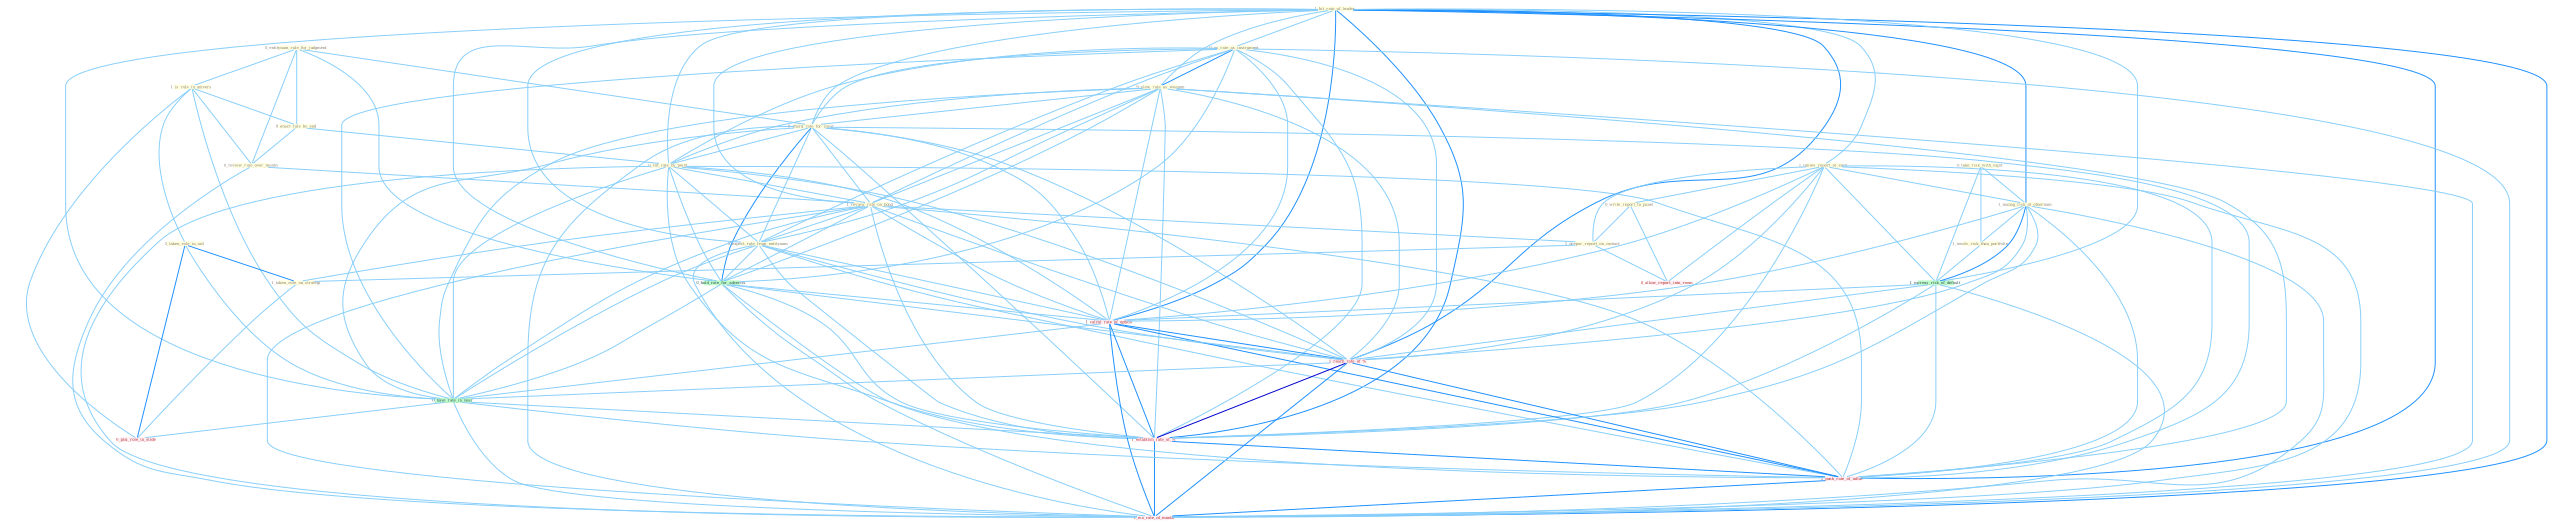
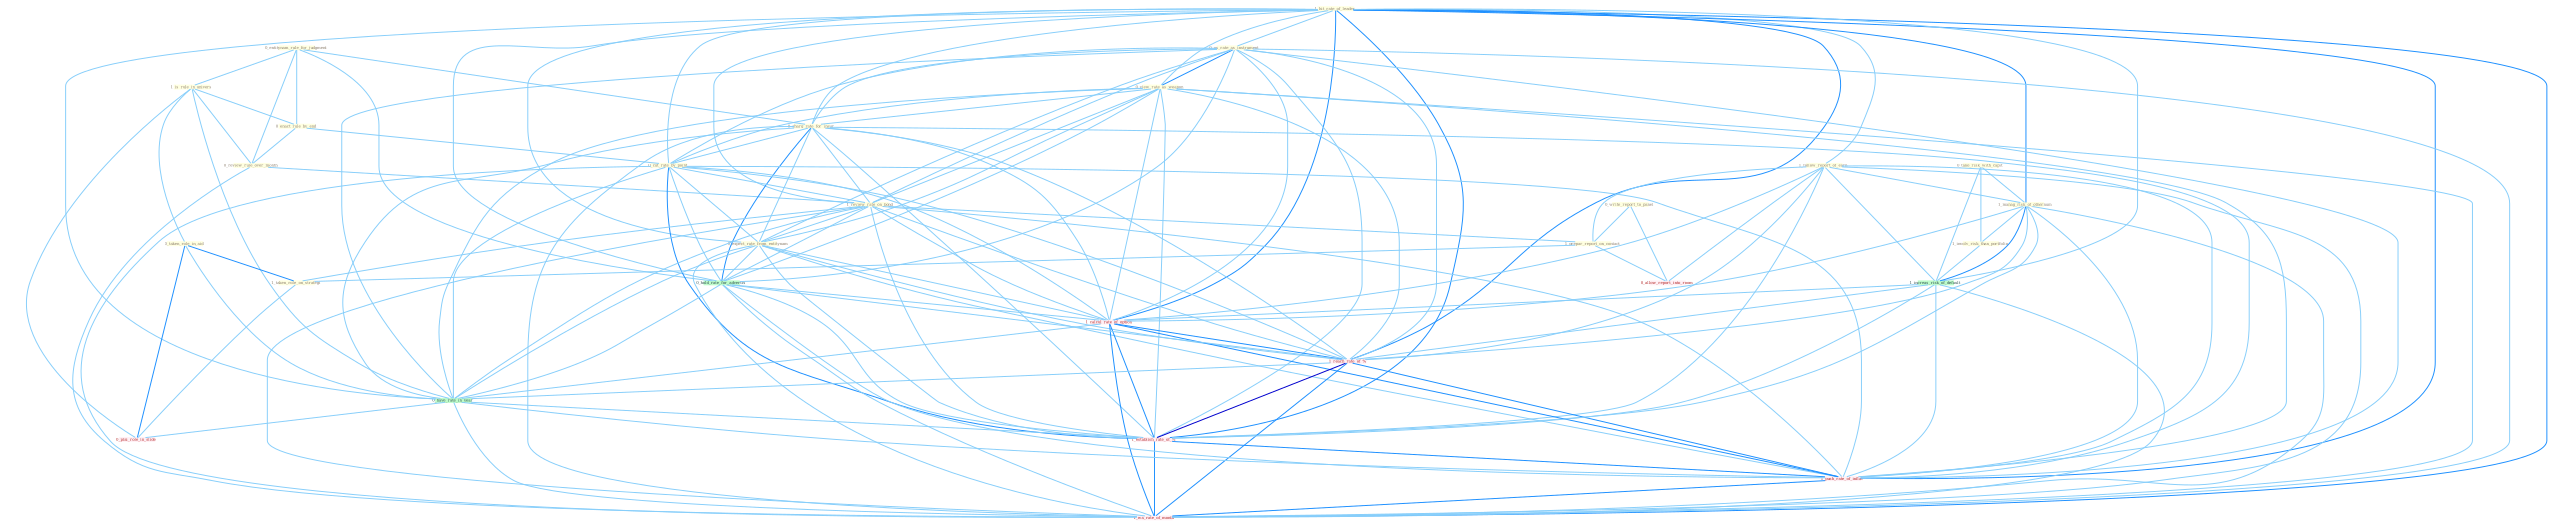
node "9_view_rate_as_weapon": label "9_view_rate_as_weapon" -> "0_view_rate_as_weapon"
edge "0_us_rate_as_instrument" -- "1_push_rate_of_inflat": added
edge "1_follow_report_of_earn" -- "0_write_report_to_panel": removed
edge "0_cut_rate_by_point" -- "1_establish_rate_of_%": color #87cefa -> #1e90ff
